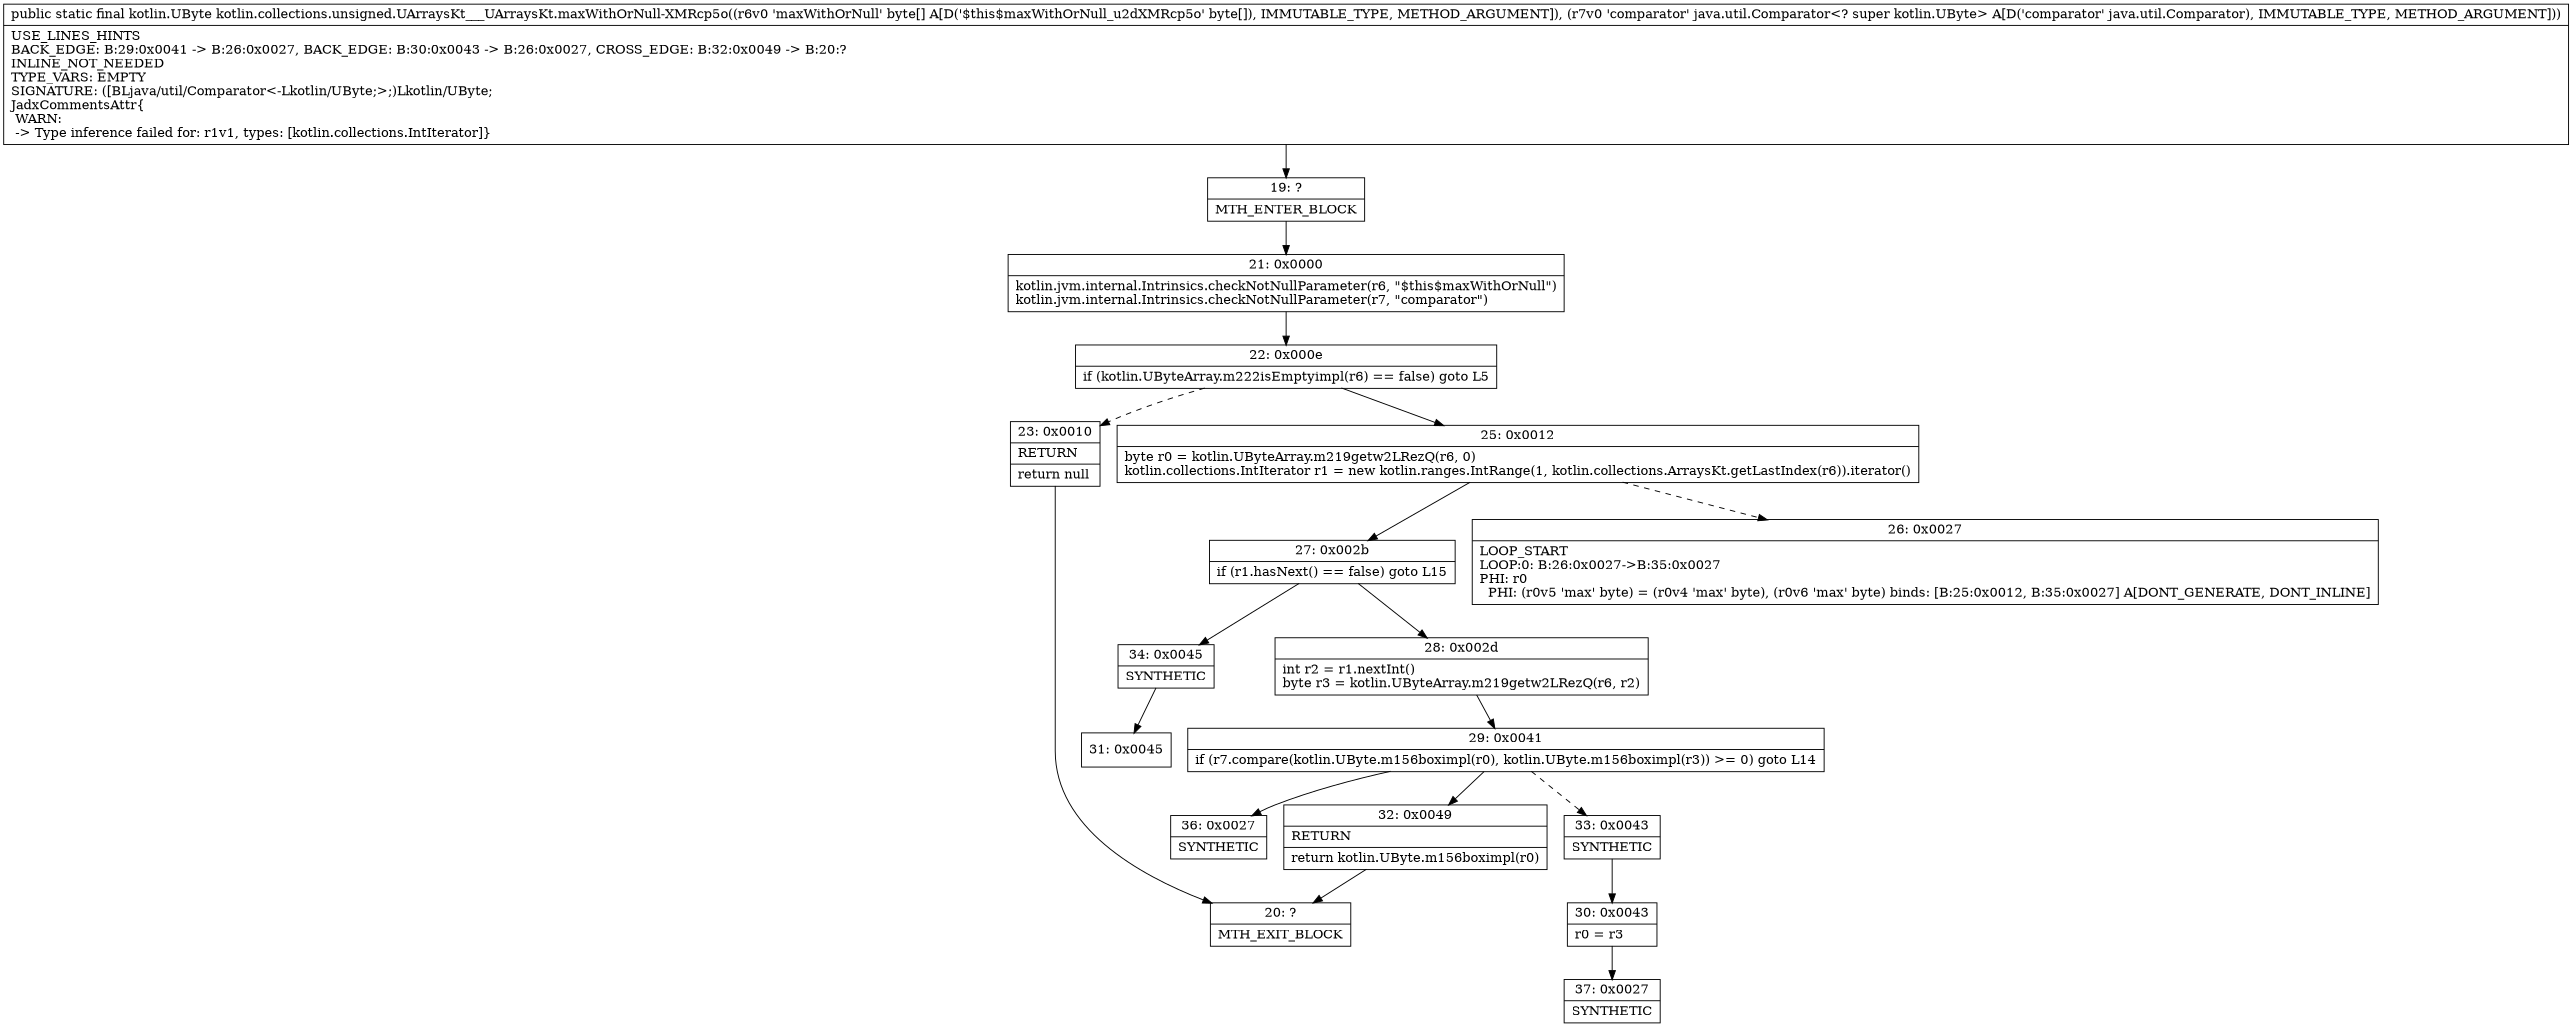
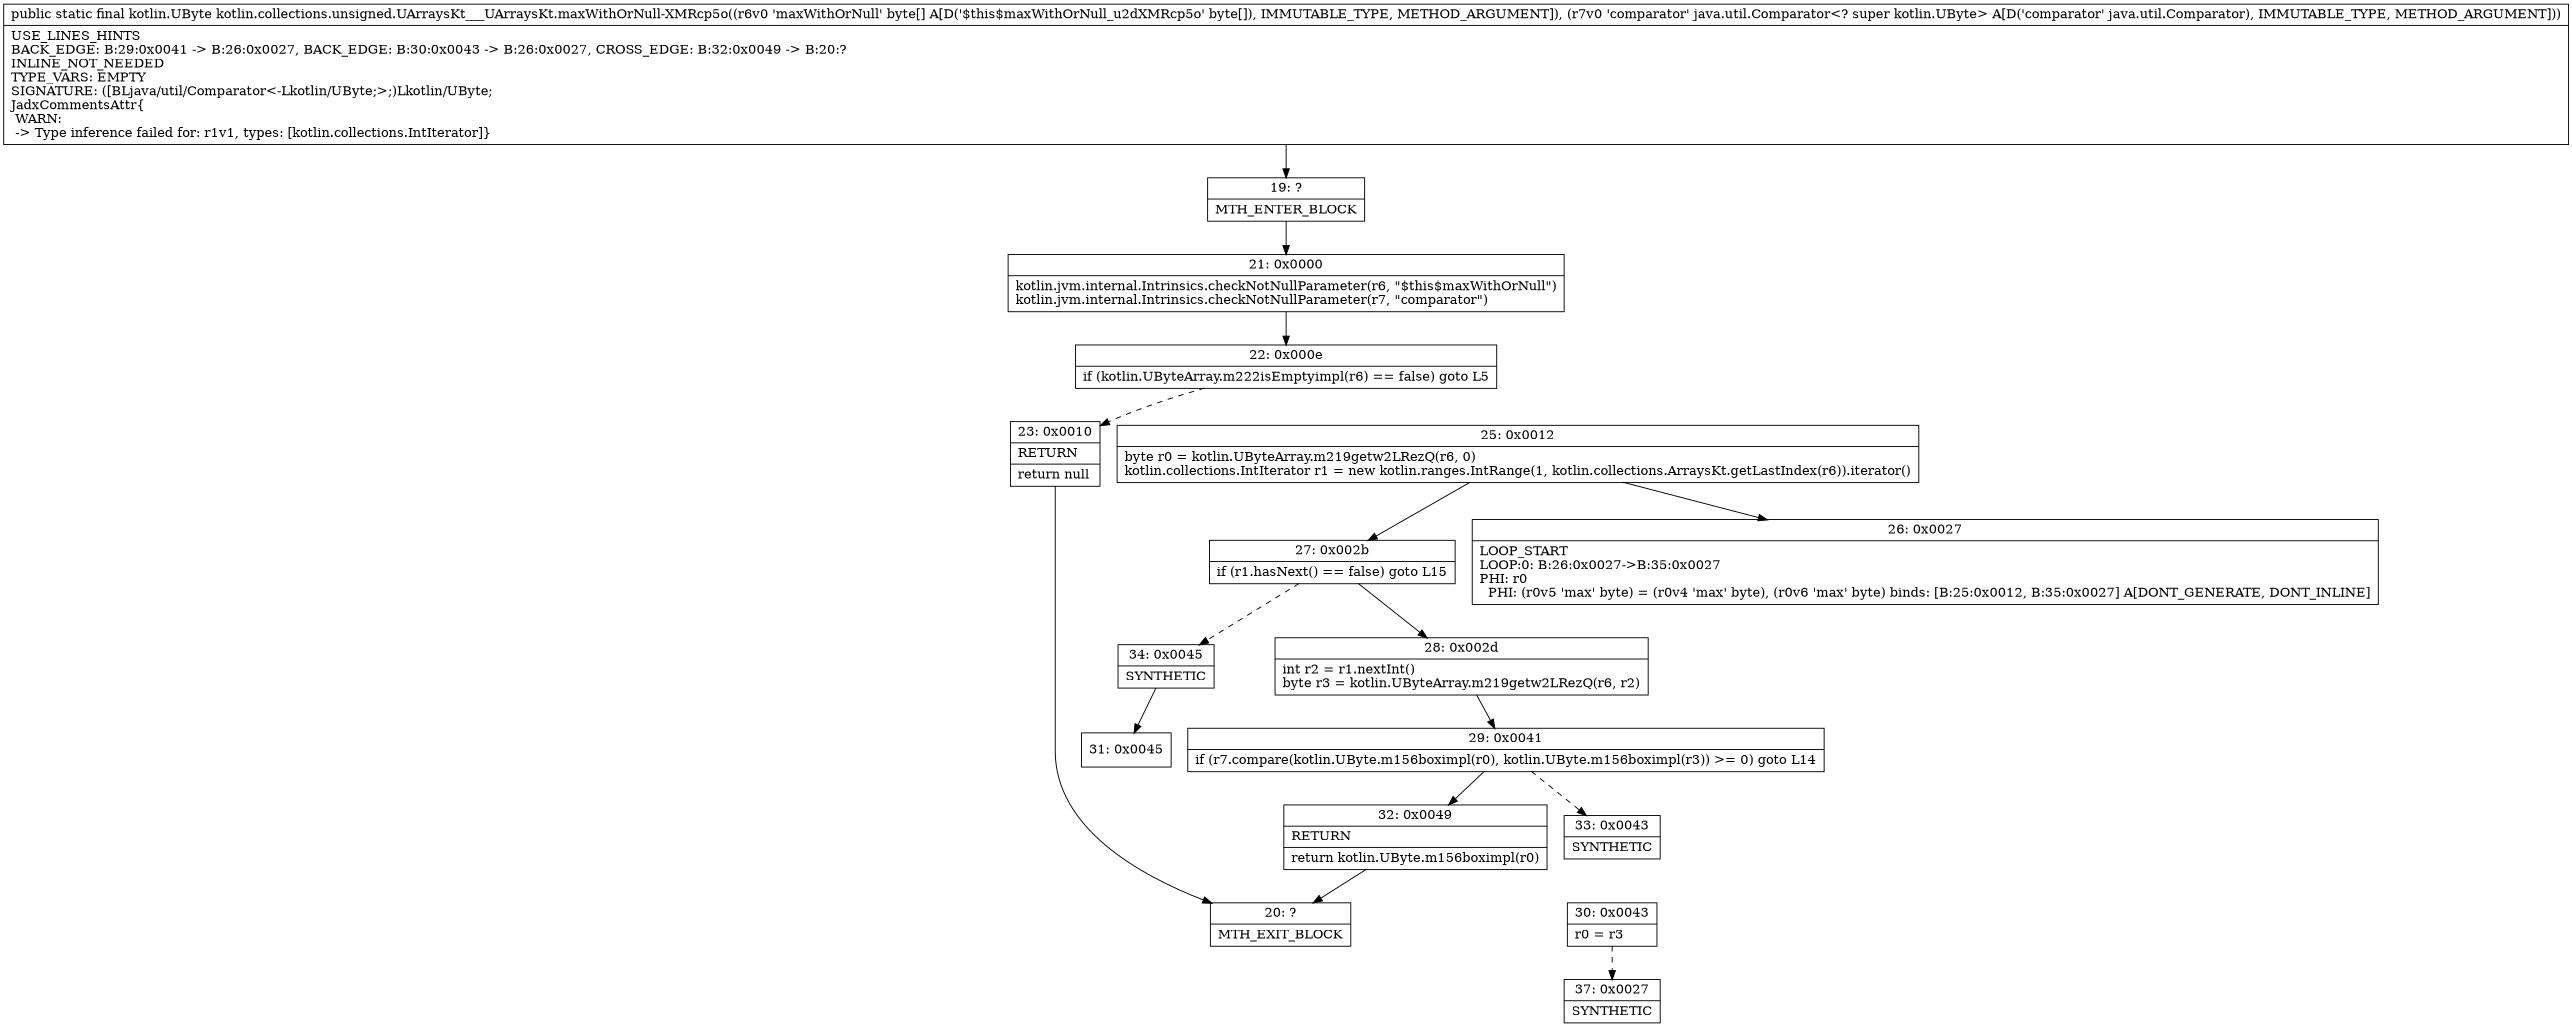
edge "22: 0x000e" -> "25: 0x0012": removed
edge "25: 0x0012" -> "26: 0x0027": style dashed -> solid
edge "27: 0x002b" -> "34: 0x0045": style solid -> dashed
node "36: 0x0027": removed
edge "33: 0x0043" -> "30: 0x0043": removed
edge "30: 0x0043" -> "37: 0x0027": style solid -> dashed
